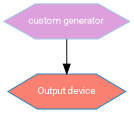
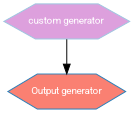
node "Output device": label "Output device" -> "Output generator"
